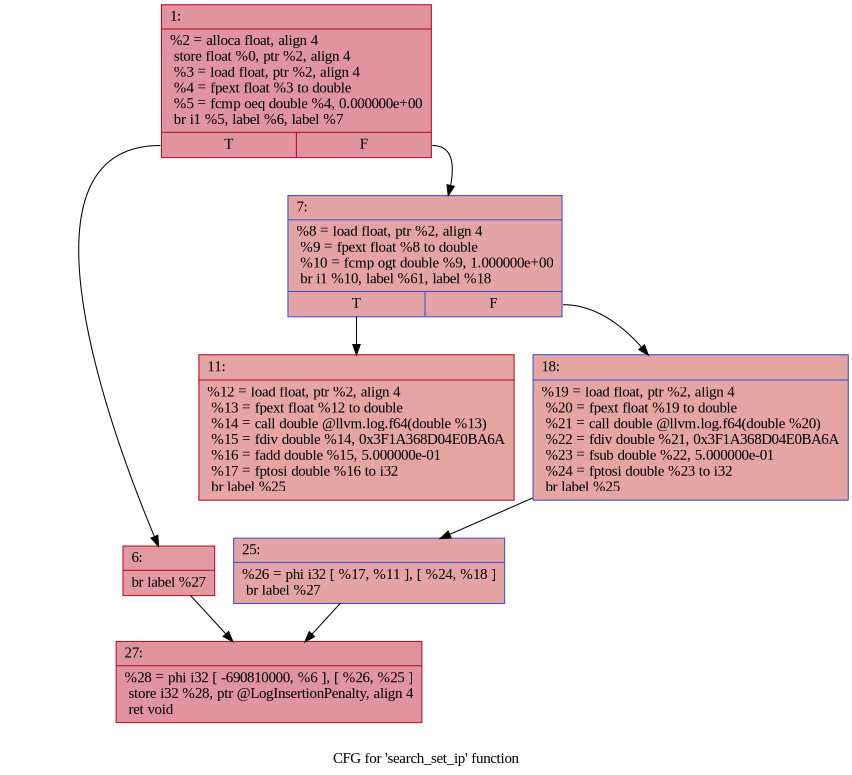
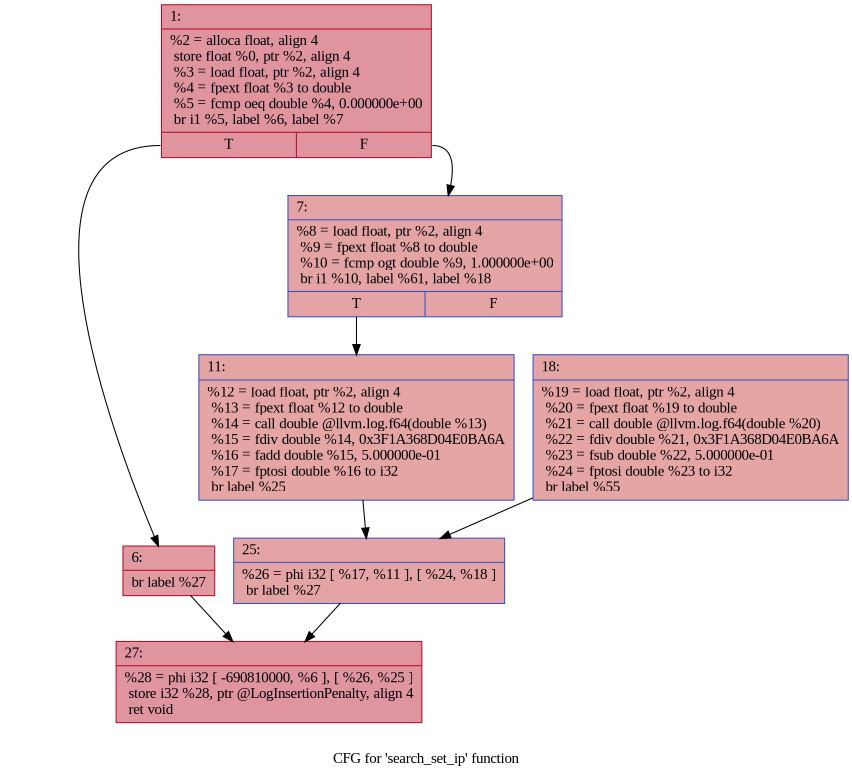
edge "7:" -> "18:": removed
node "11:": color #b70d28ff -> #3d50c3ff
node "18:": text "br label %25" -> "br label %55"
edge "11:" -> "25:": added
